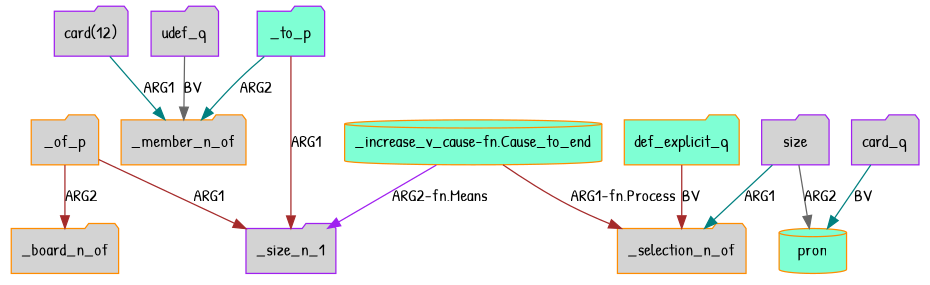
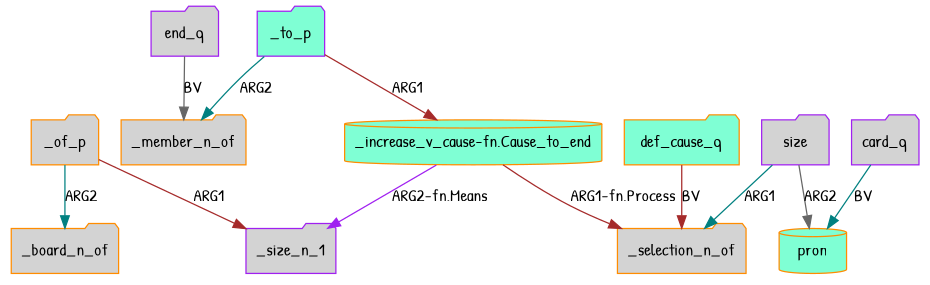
node "card(12)": removed
node "udef_q": label "udef_q" -> "end_q"
edge "_to_p" -> "_size_n_1": now "_to_p" -> "_increase_v_cause-fn.Cause_to_end"
node "def_explicit_q": label "def_explicit_q" -> "def_cause_q"
edge "_of_p" -> "_board_n_of": color brown -> teal
